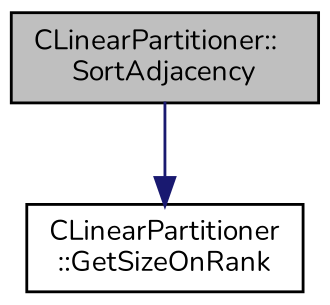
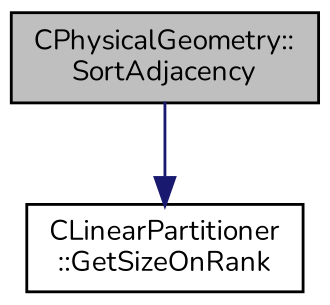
node "CLinearPartitioner:: SortAdjacency": label "CLinearPartitioner:: SortAdjacency" -> "CPhysicalGeometry:: SortAdjacency"
